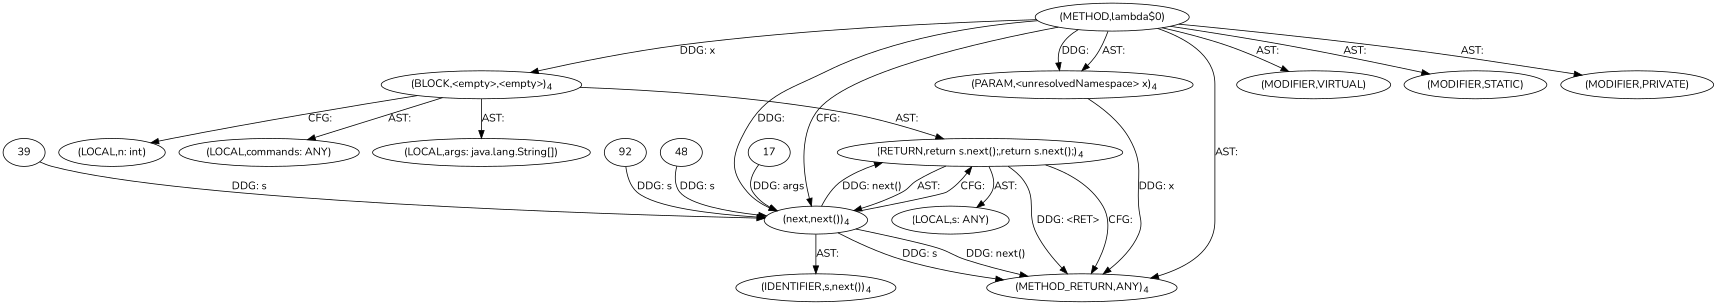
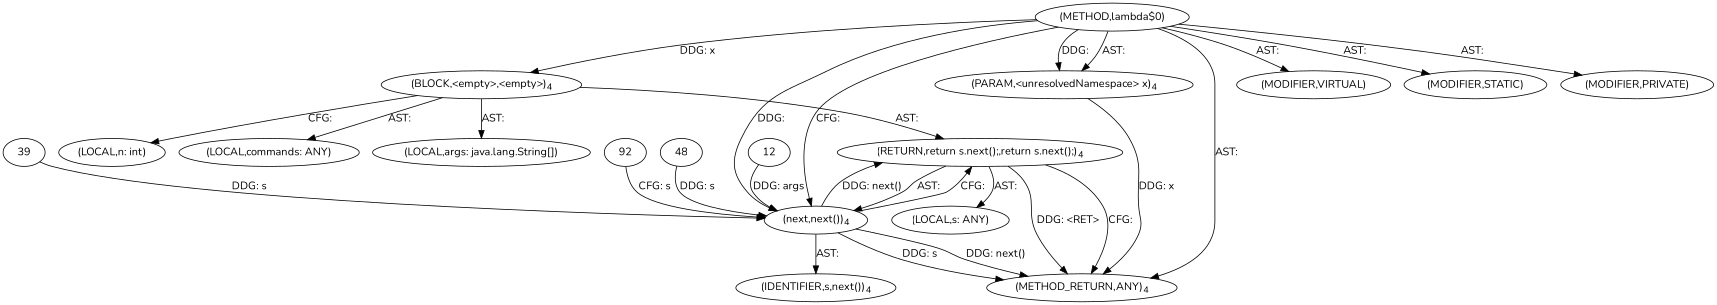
node "17": label "17" -> "12"
edge "92" -> "(next,next())": label "DDG: s" -> "CFG: s"
